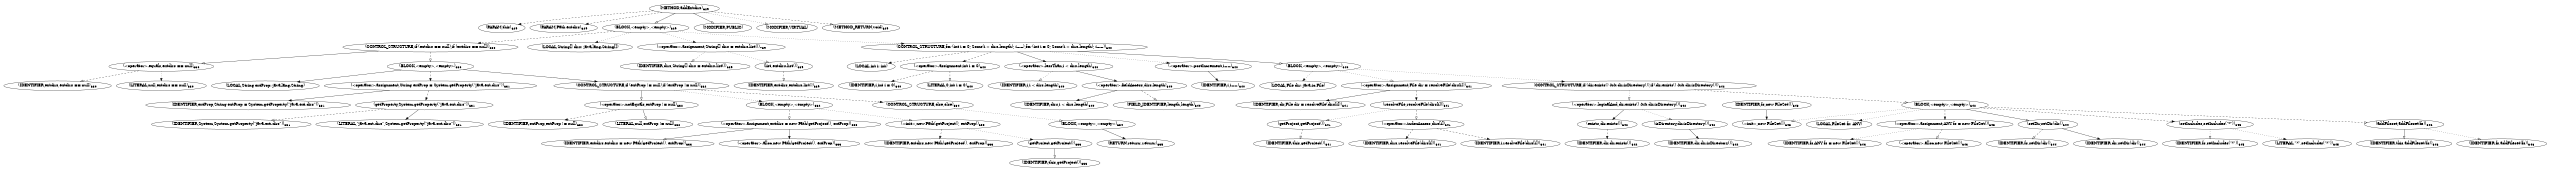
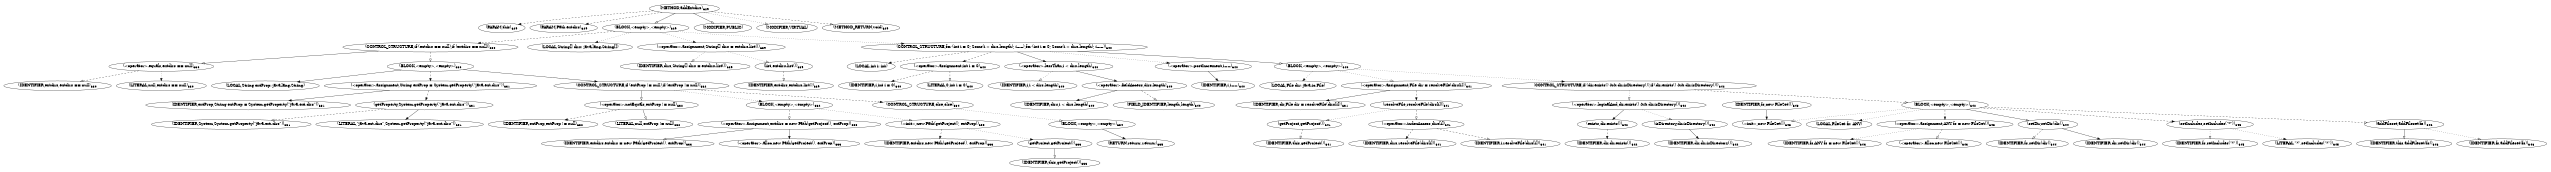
node "(<operator>.assignment,String[] dirs = extdirs.list())": text "739" -> "639"
node "(IDENTIFIER,dir,File dir = resolveFile(dirs[i]))": text "641" -> "631"
edge "(<operator>.indexAccess,dirs[i])" -> "(IDENTIFIER,i,resolveFile(dirs[i]))": arrowhead normal -> onormal
